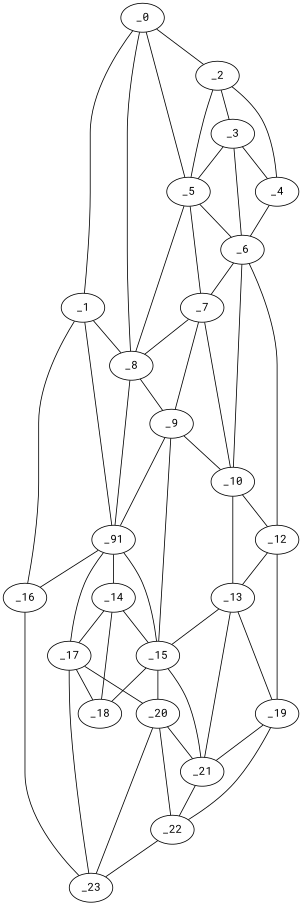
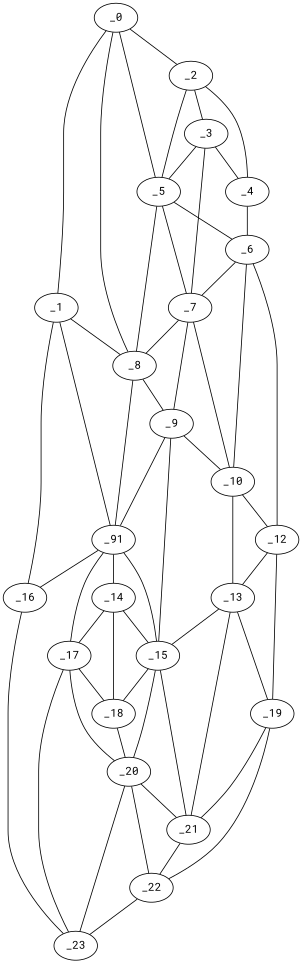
edge "_3" -- "_6": now "_3" -- "_7"
edge "_18" -- "_20": added
